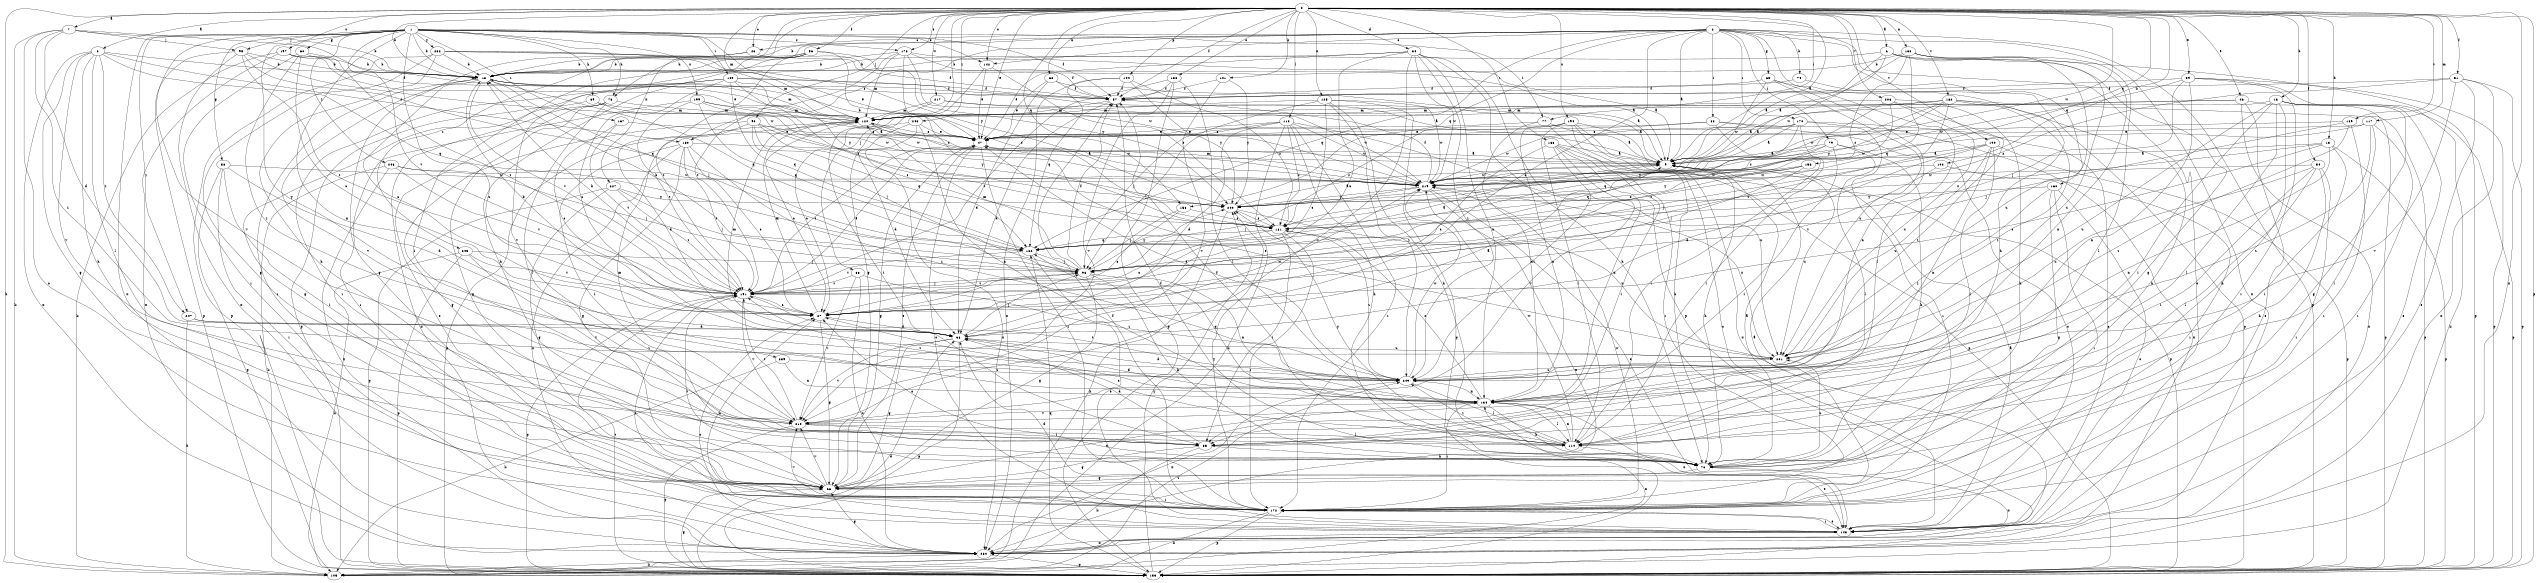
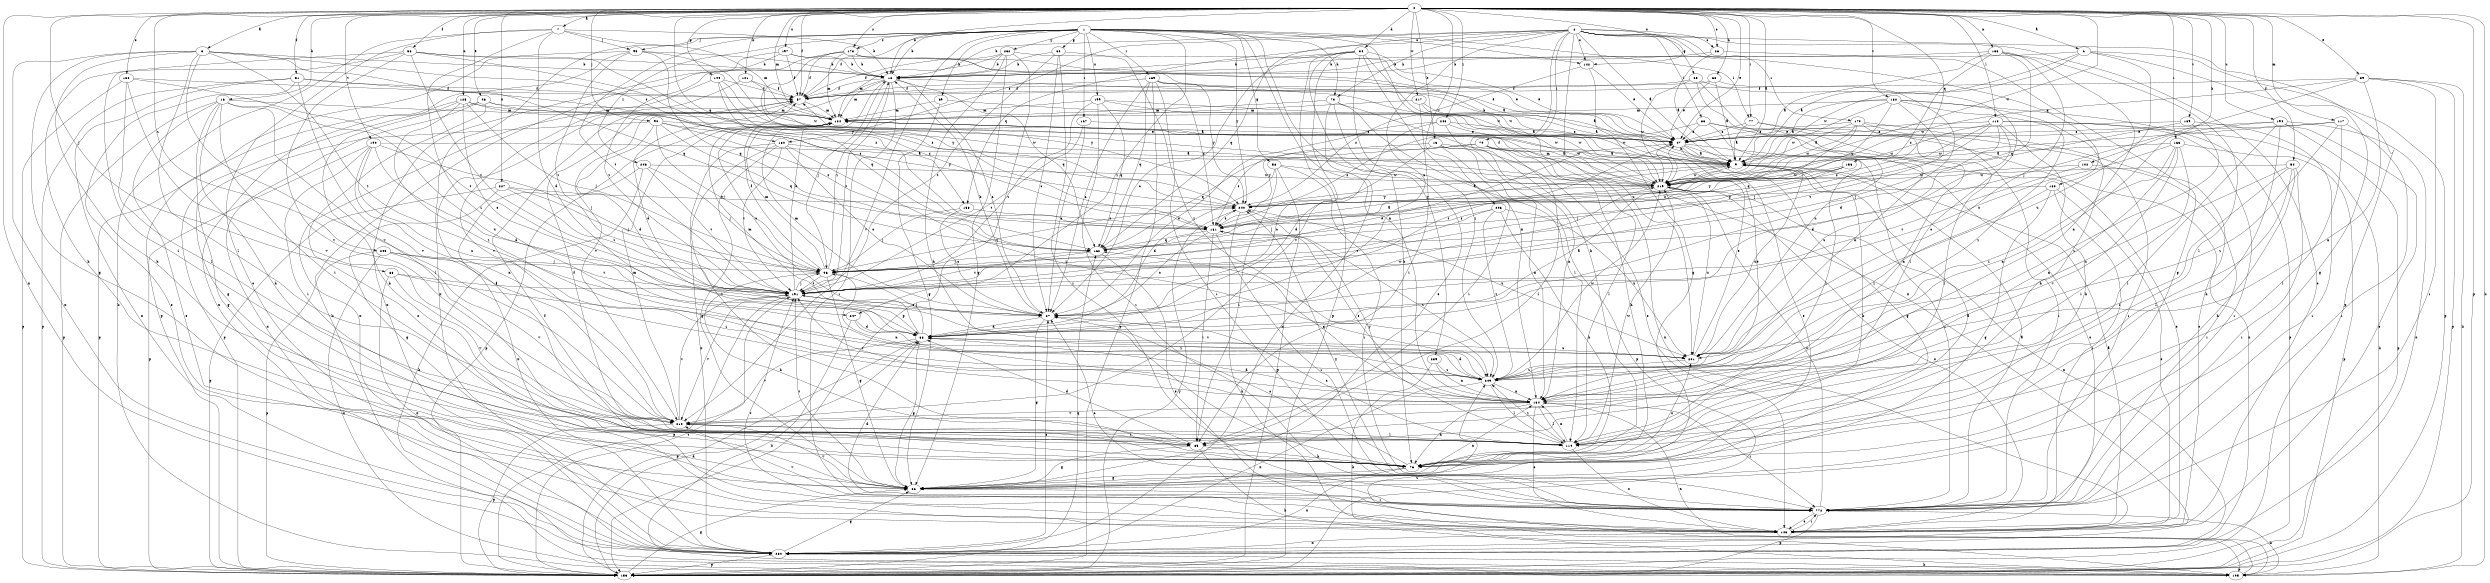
node "74": removed
edge "206" -> "124": removed, label "m"
edge "96" -> "18": label "b" -> "z"
edge "73" -> "66": label "g" -> "o"
node "172": label "172" -> "772"
